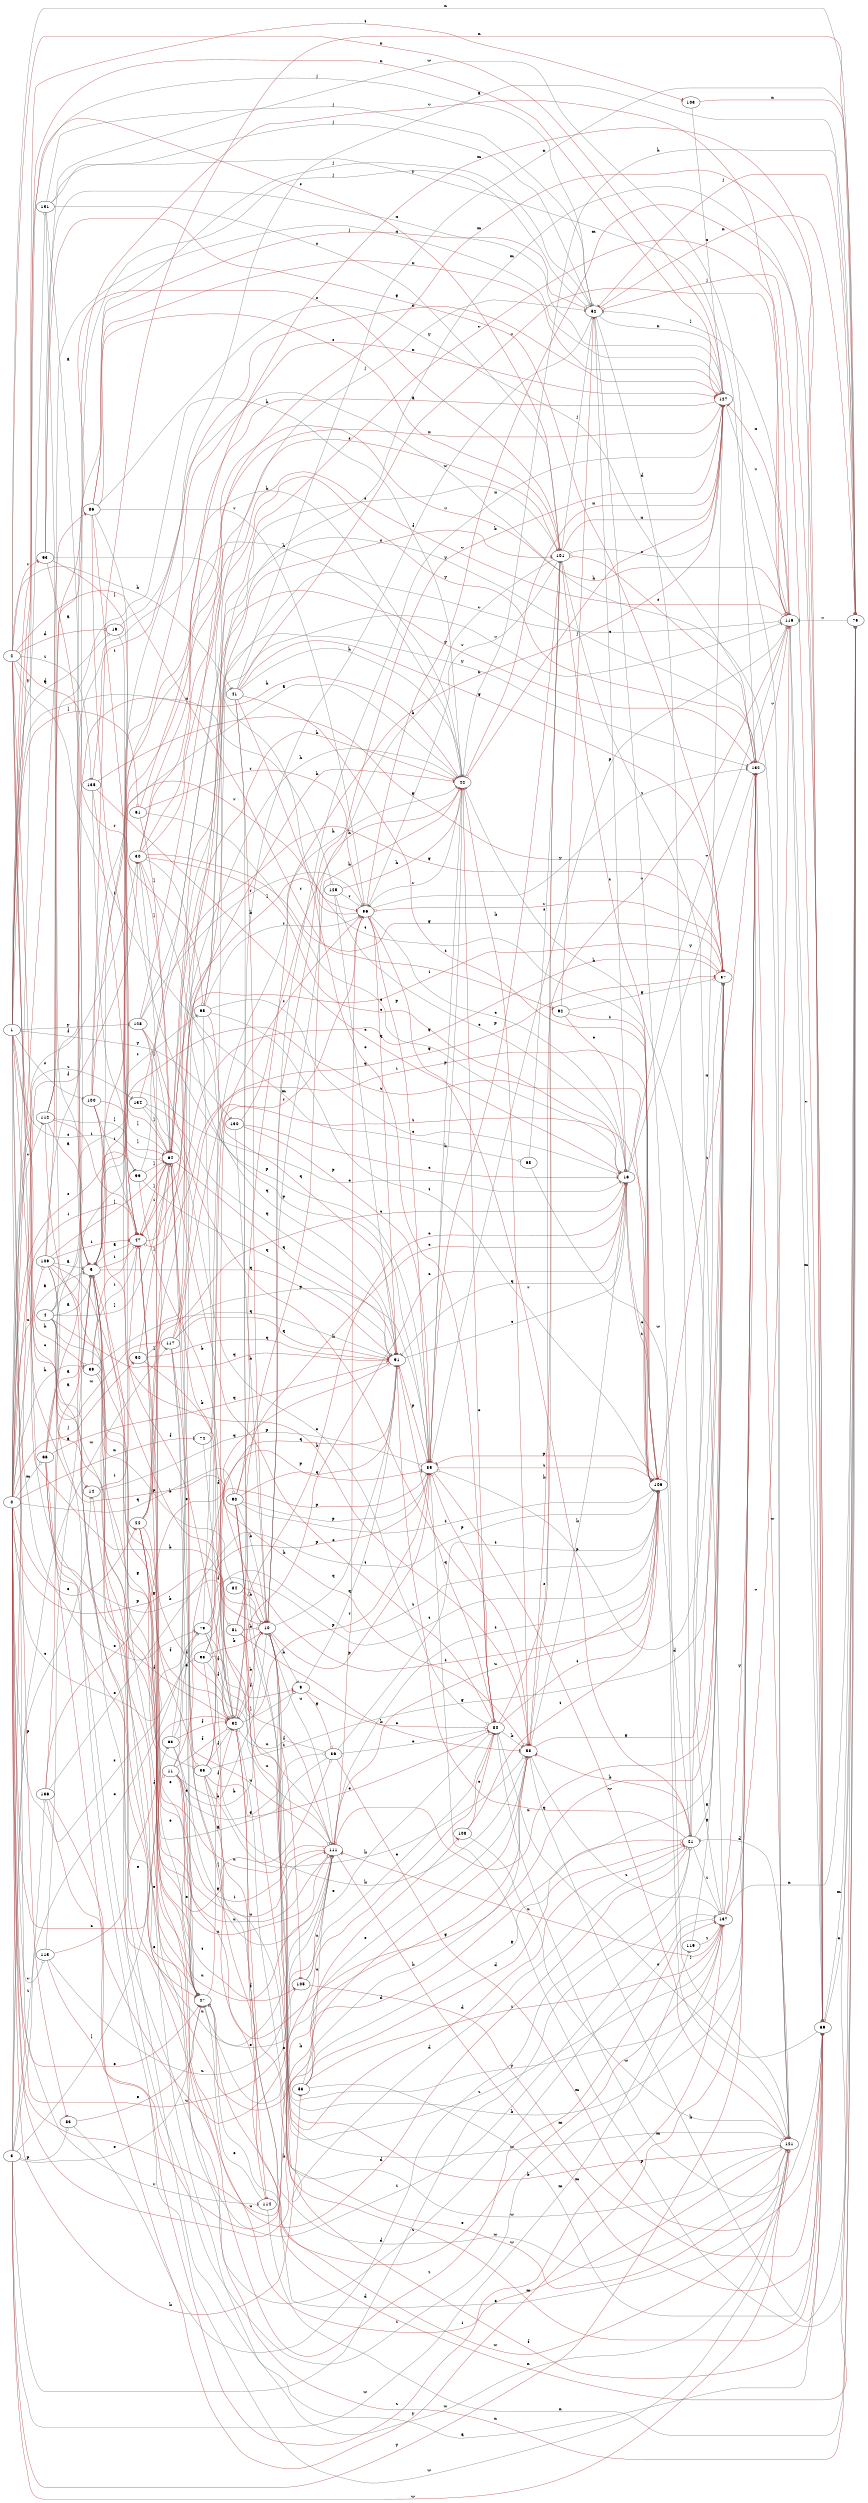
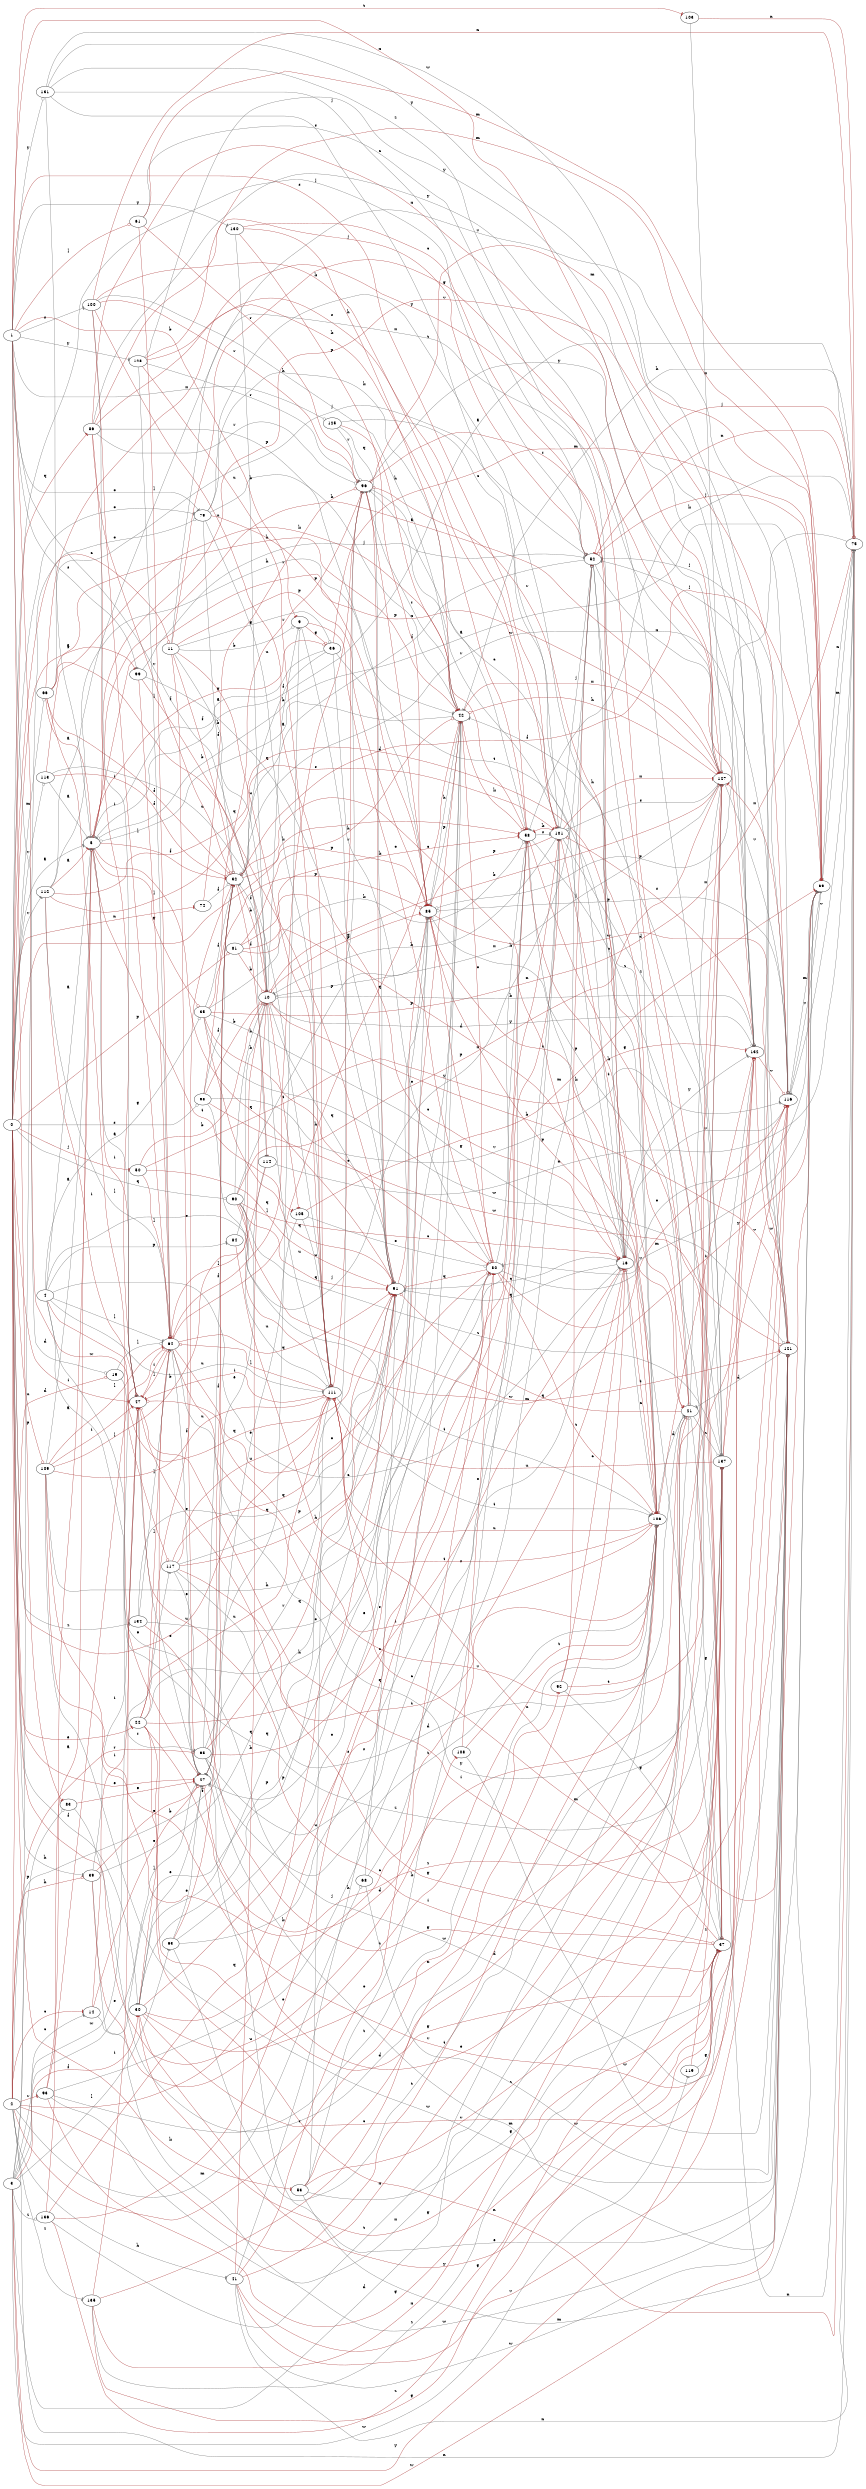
edge "68" -> "91": added, label "q"
